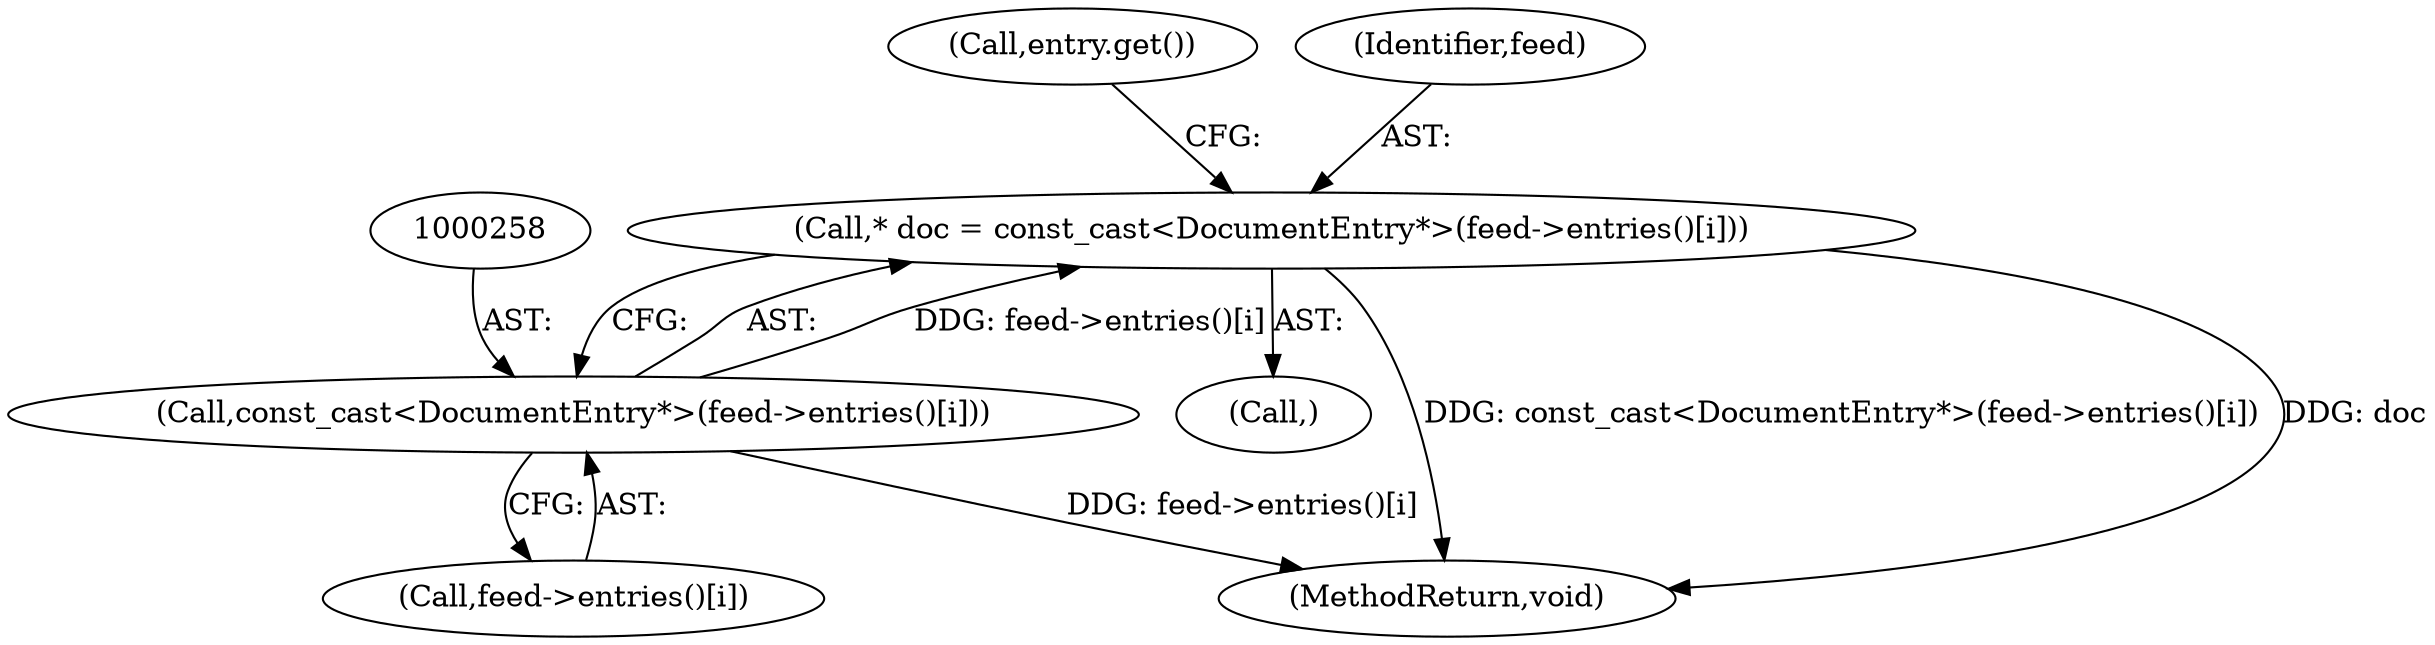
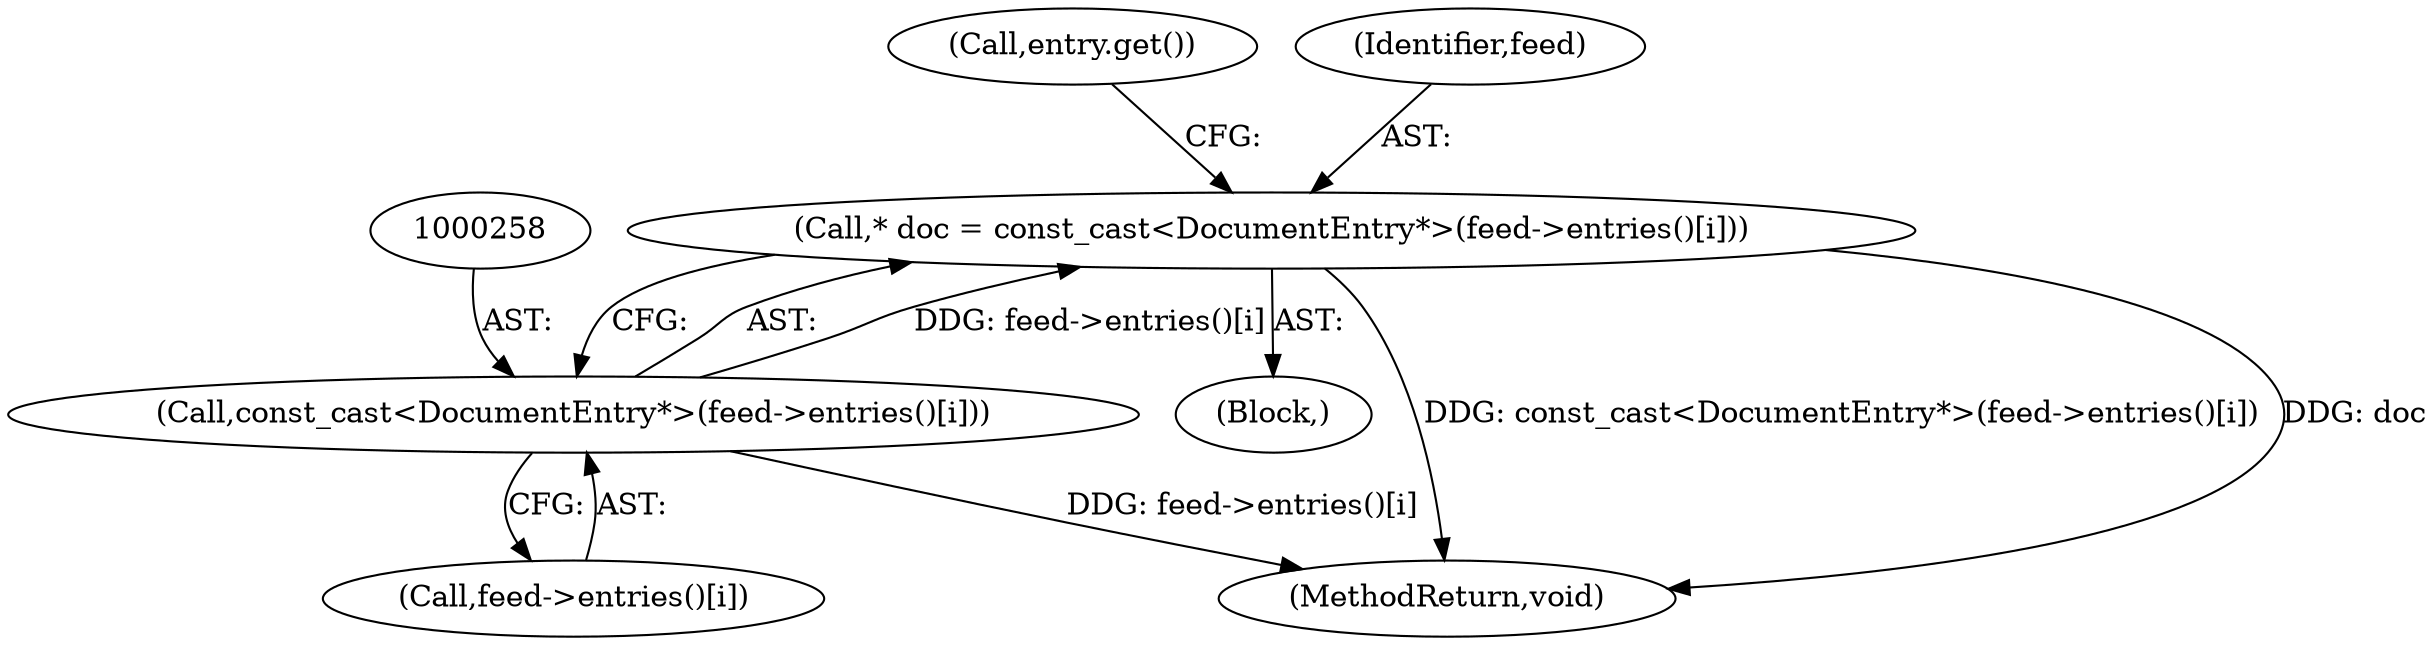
node "(Call,)": label "(Call,)" -> "(Block,)"
